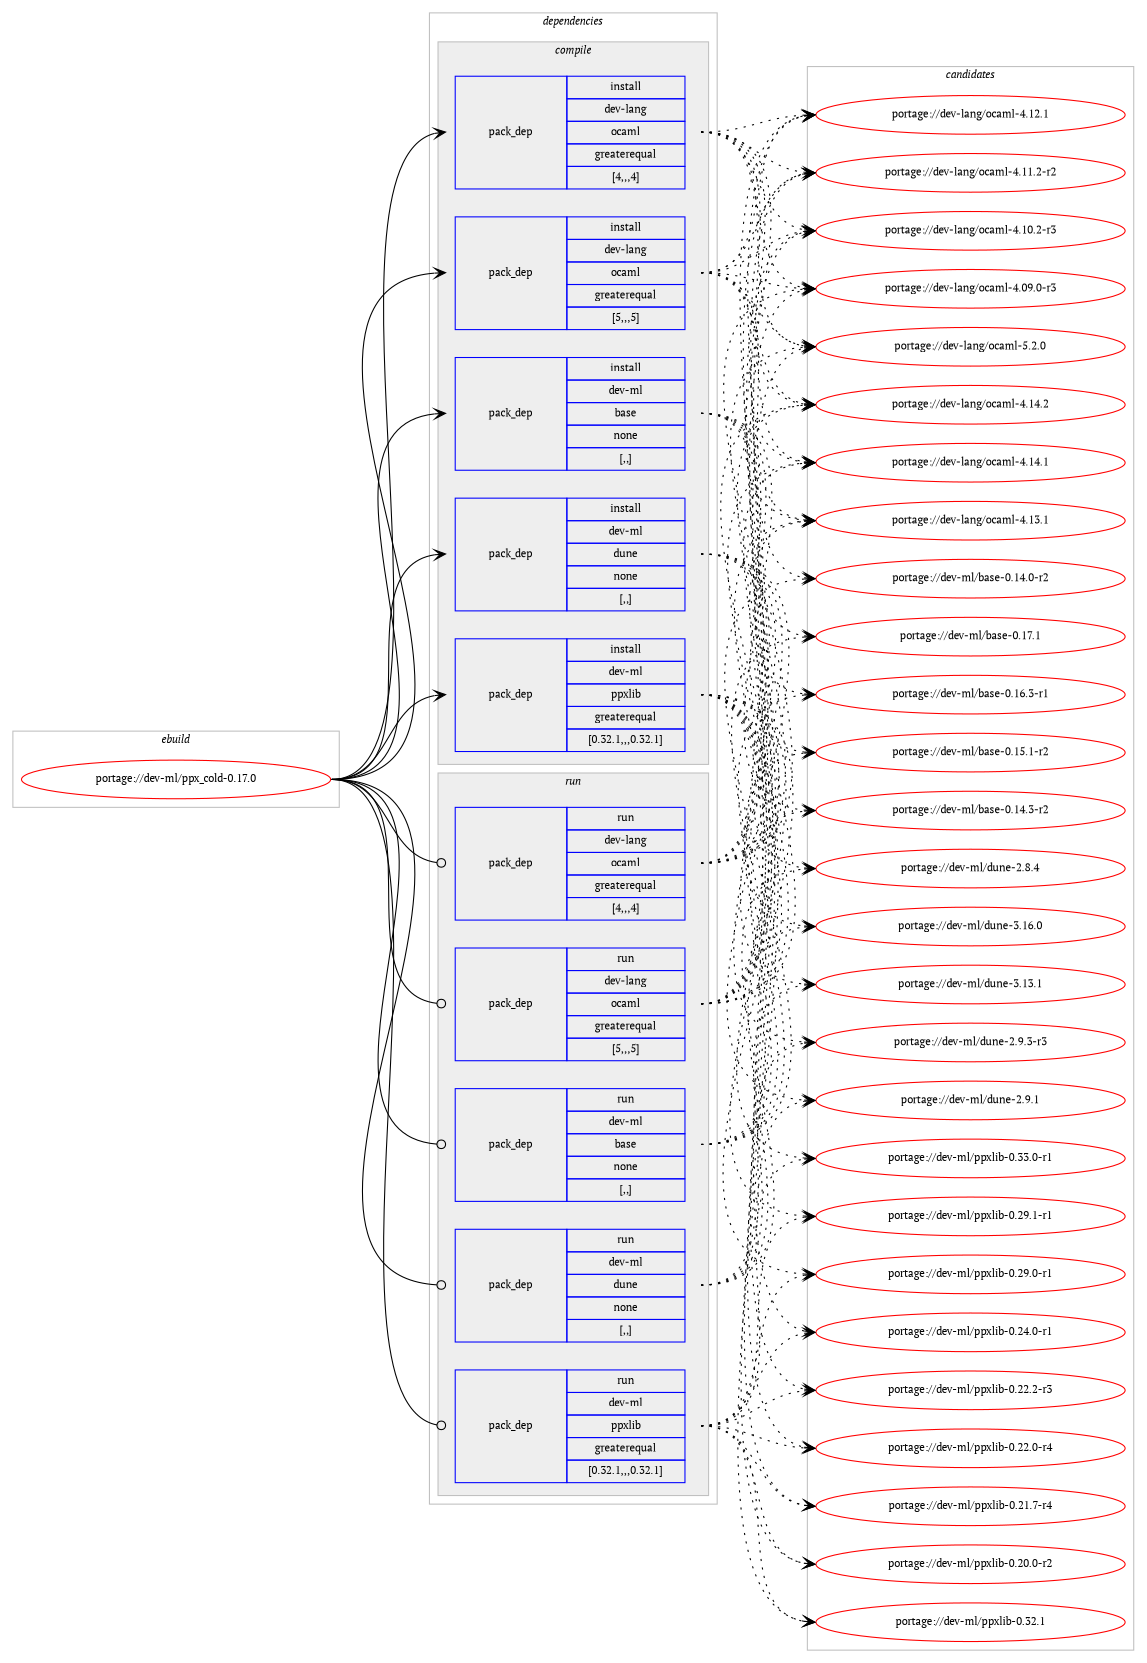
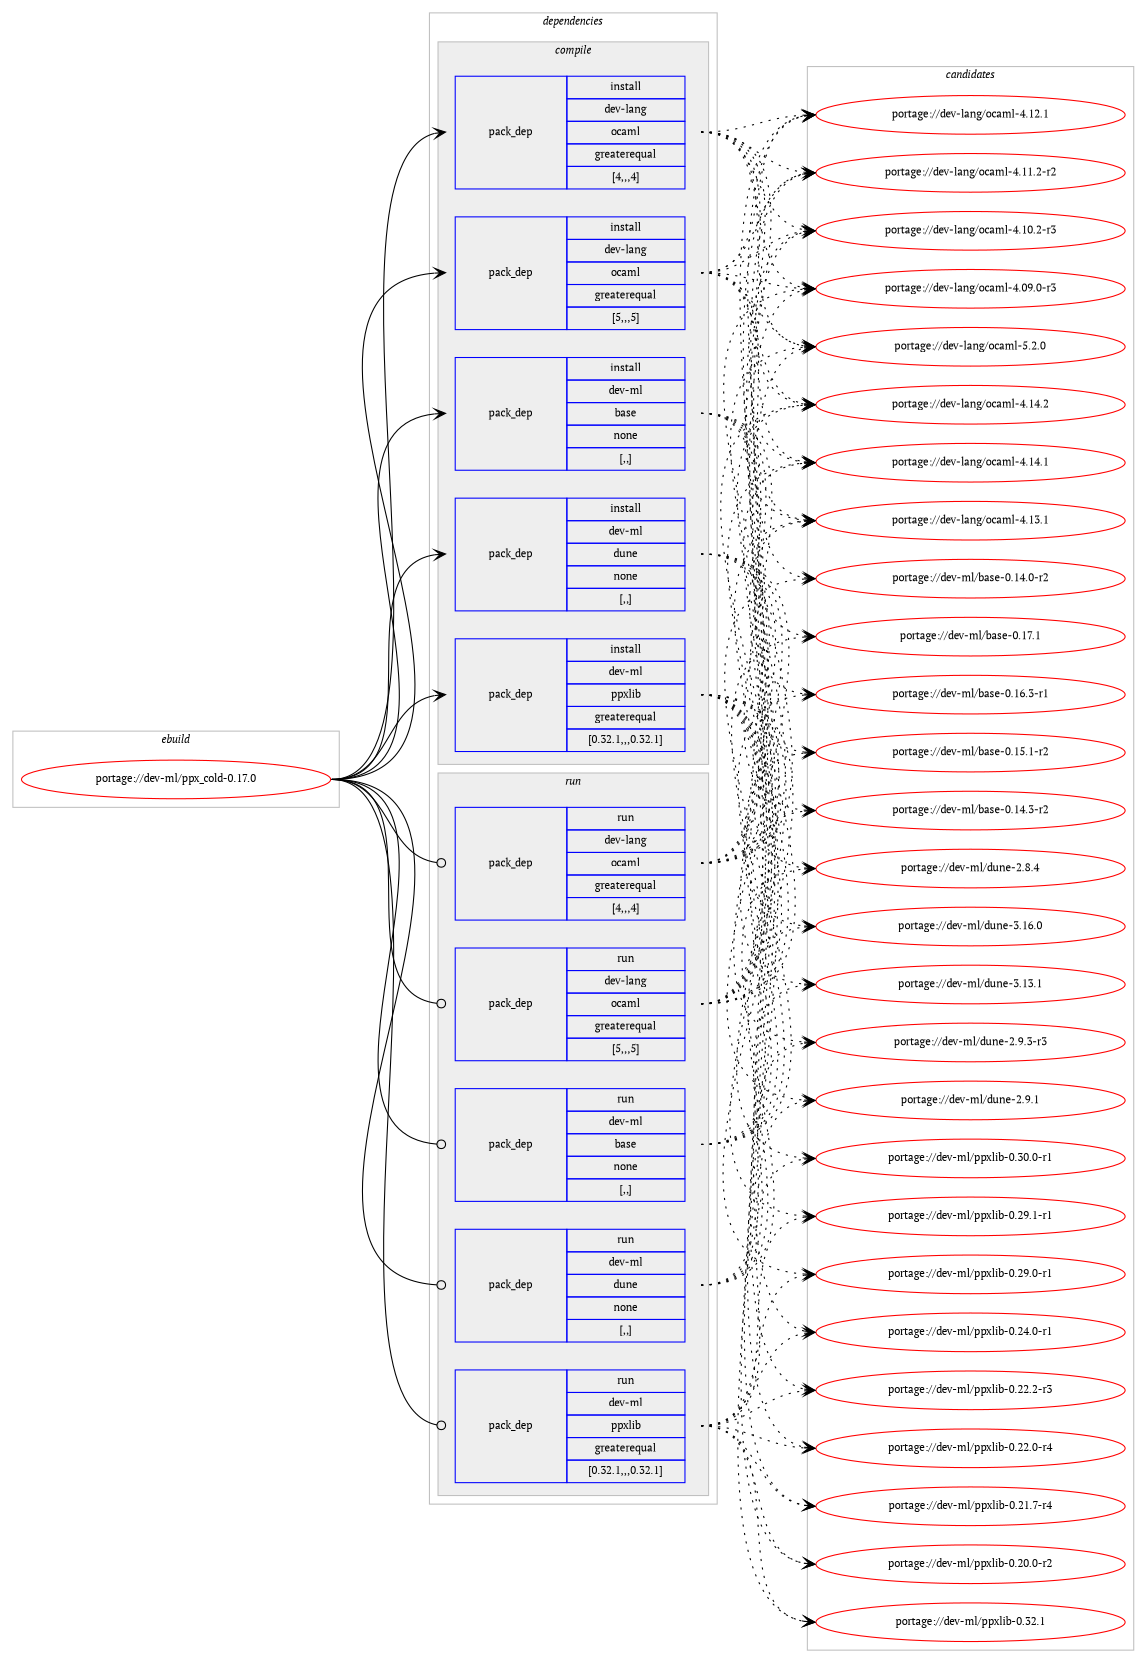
node "portage://dev-ml/ppxlib-0.33.0-r1": label "portage://dev-ml/ppxlib-0.33.0-r1" -> "portage://dev-ml/ppxlib-0.30.0-r1"
